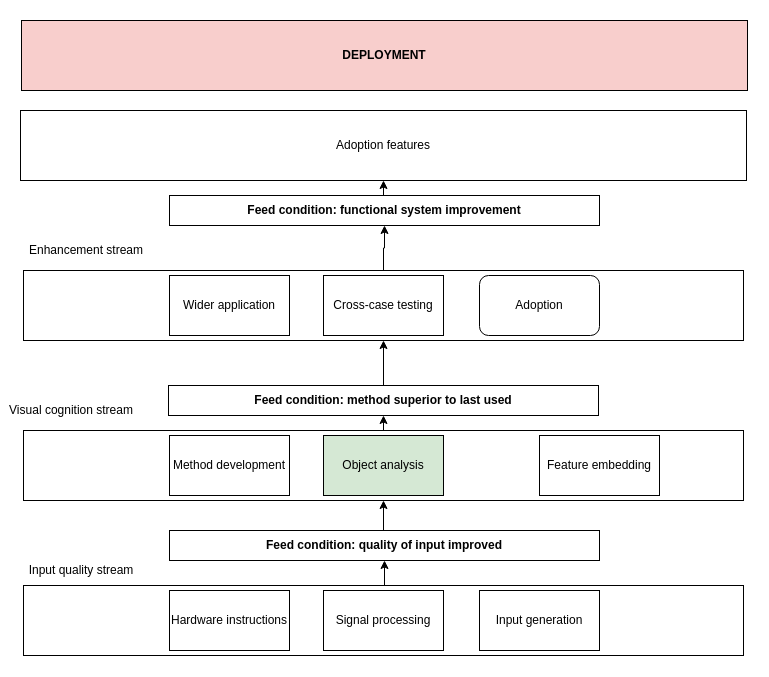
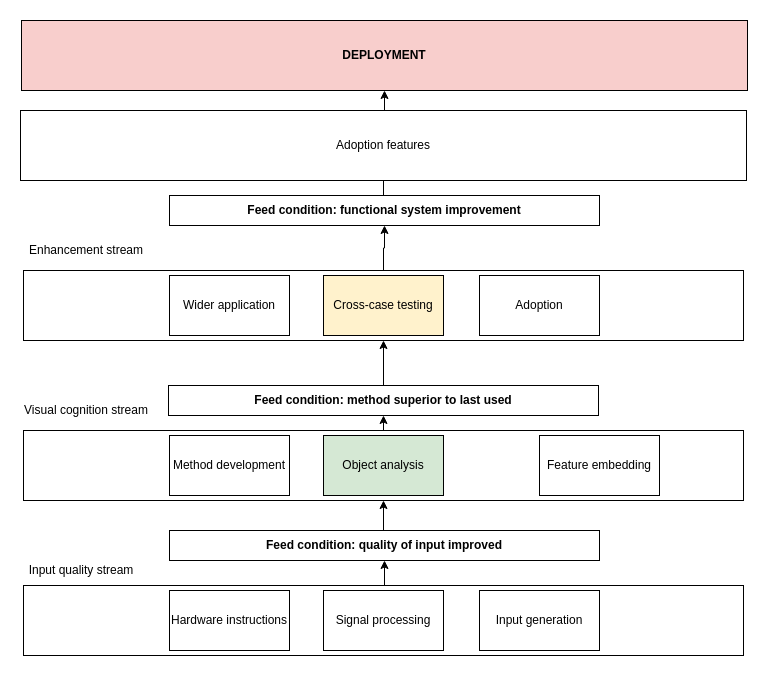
edge "Adoption features" -> "DEPLOYMENT": added
edge "Feed condition: functional system improvement" -> "Adoption features": arrowhead classic -> none
node "Cross-case testing": fillcolor #ffffff -> #fff2cc
node "Adoption": shape rounded rectangle -> rectangle
node "Visual cognition stream": moved (72, 411) -> (87, 411)
